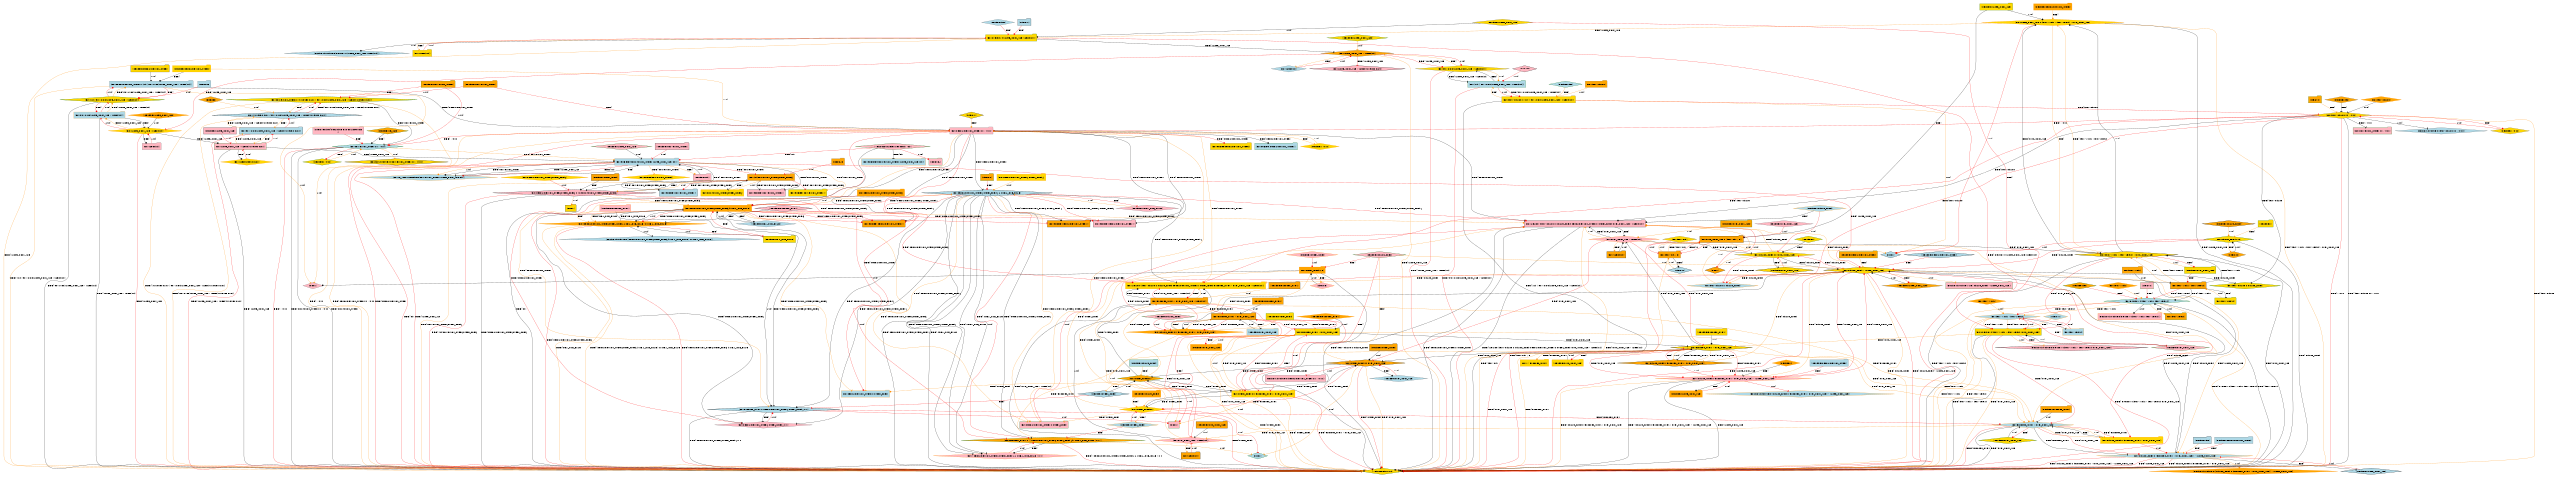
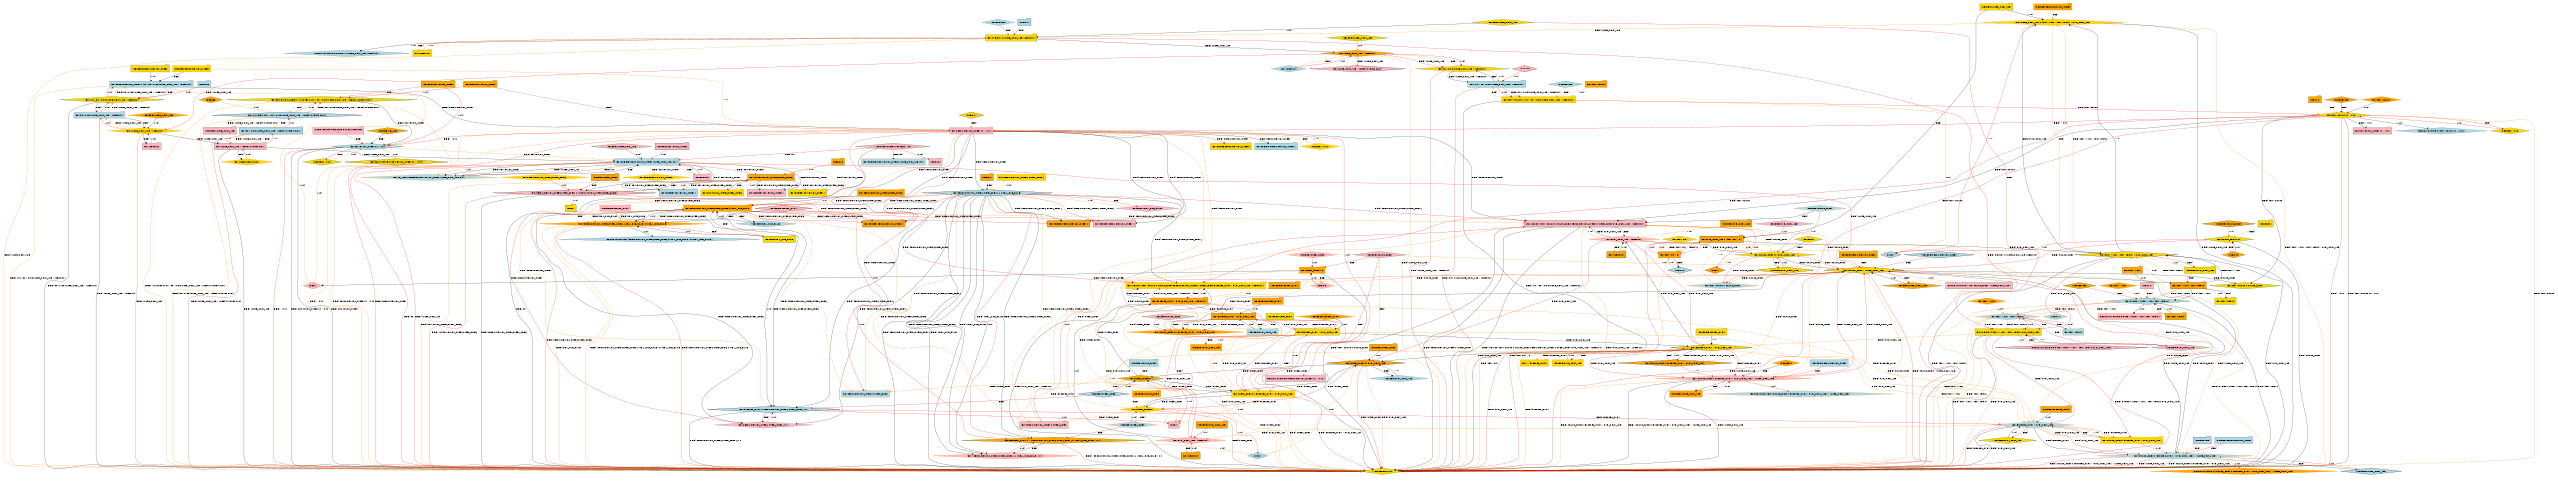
edge "(Call,buffer_caret += pixel_block_size)" -> "(ControlStructure,if (decompression_buffer == NULL))": now "(Call,decompression_buffer == NULL)" -> "(ControlStructure,if (decompression_buffer == NULL))"
